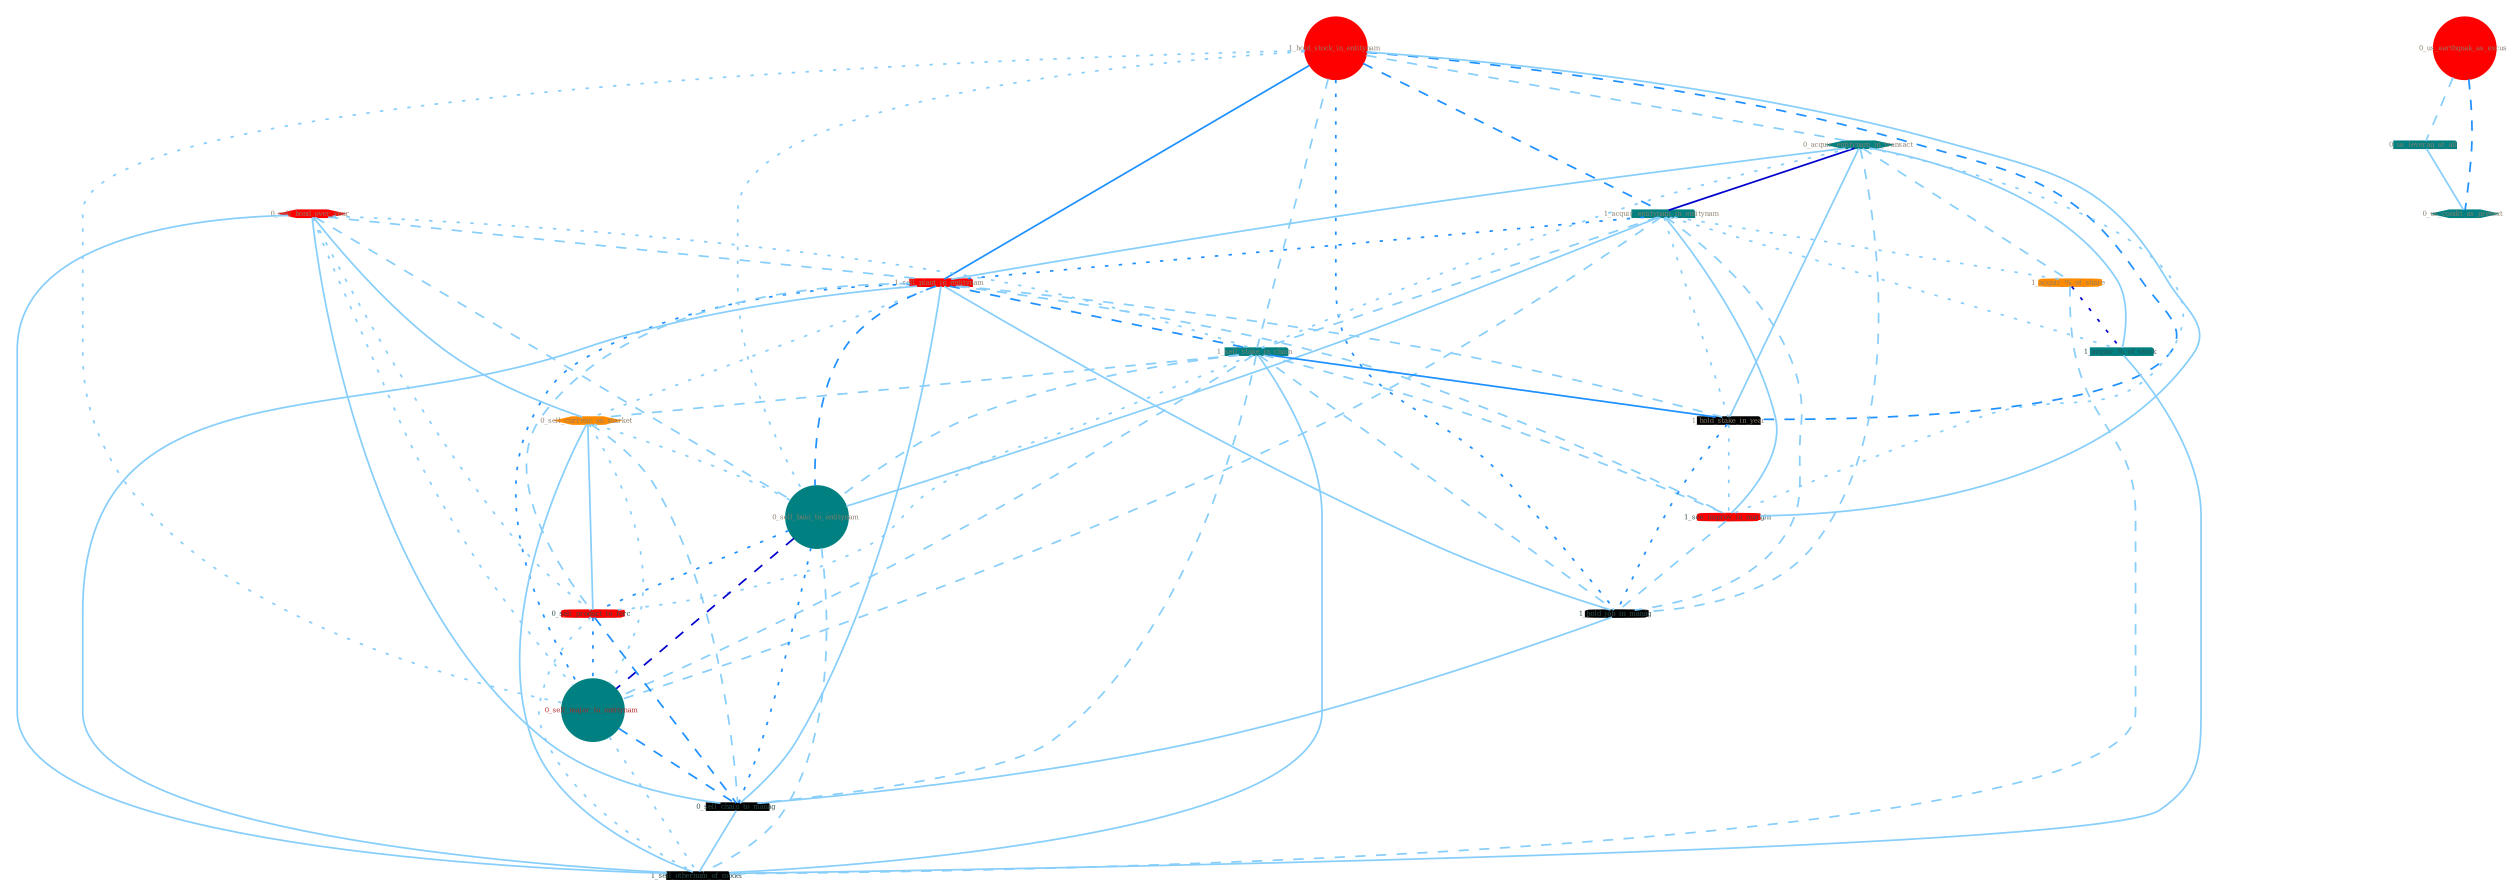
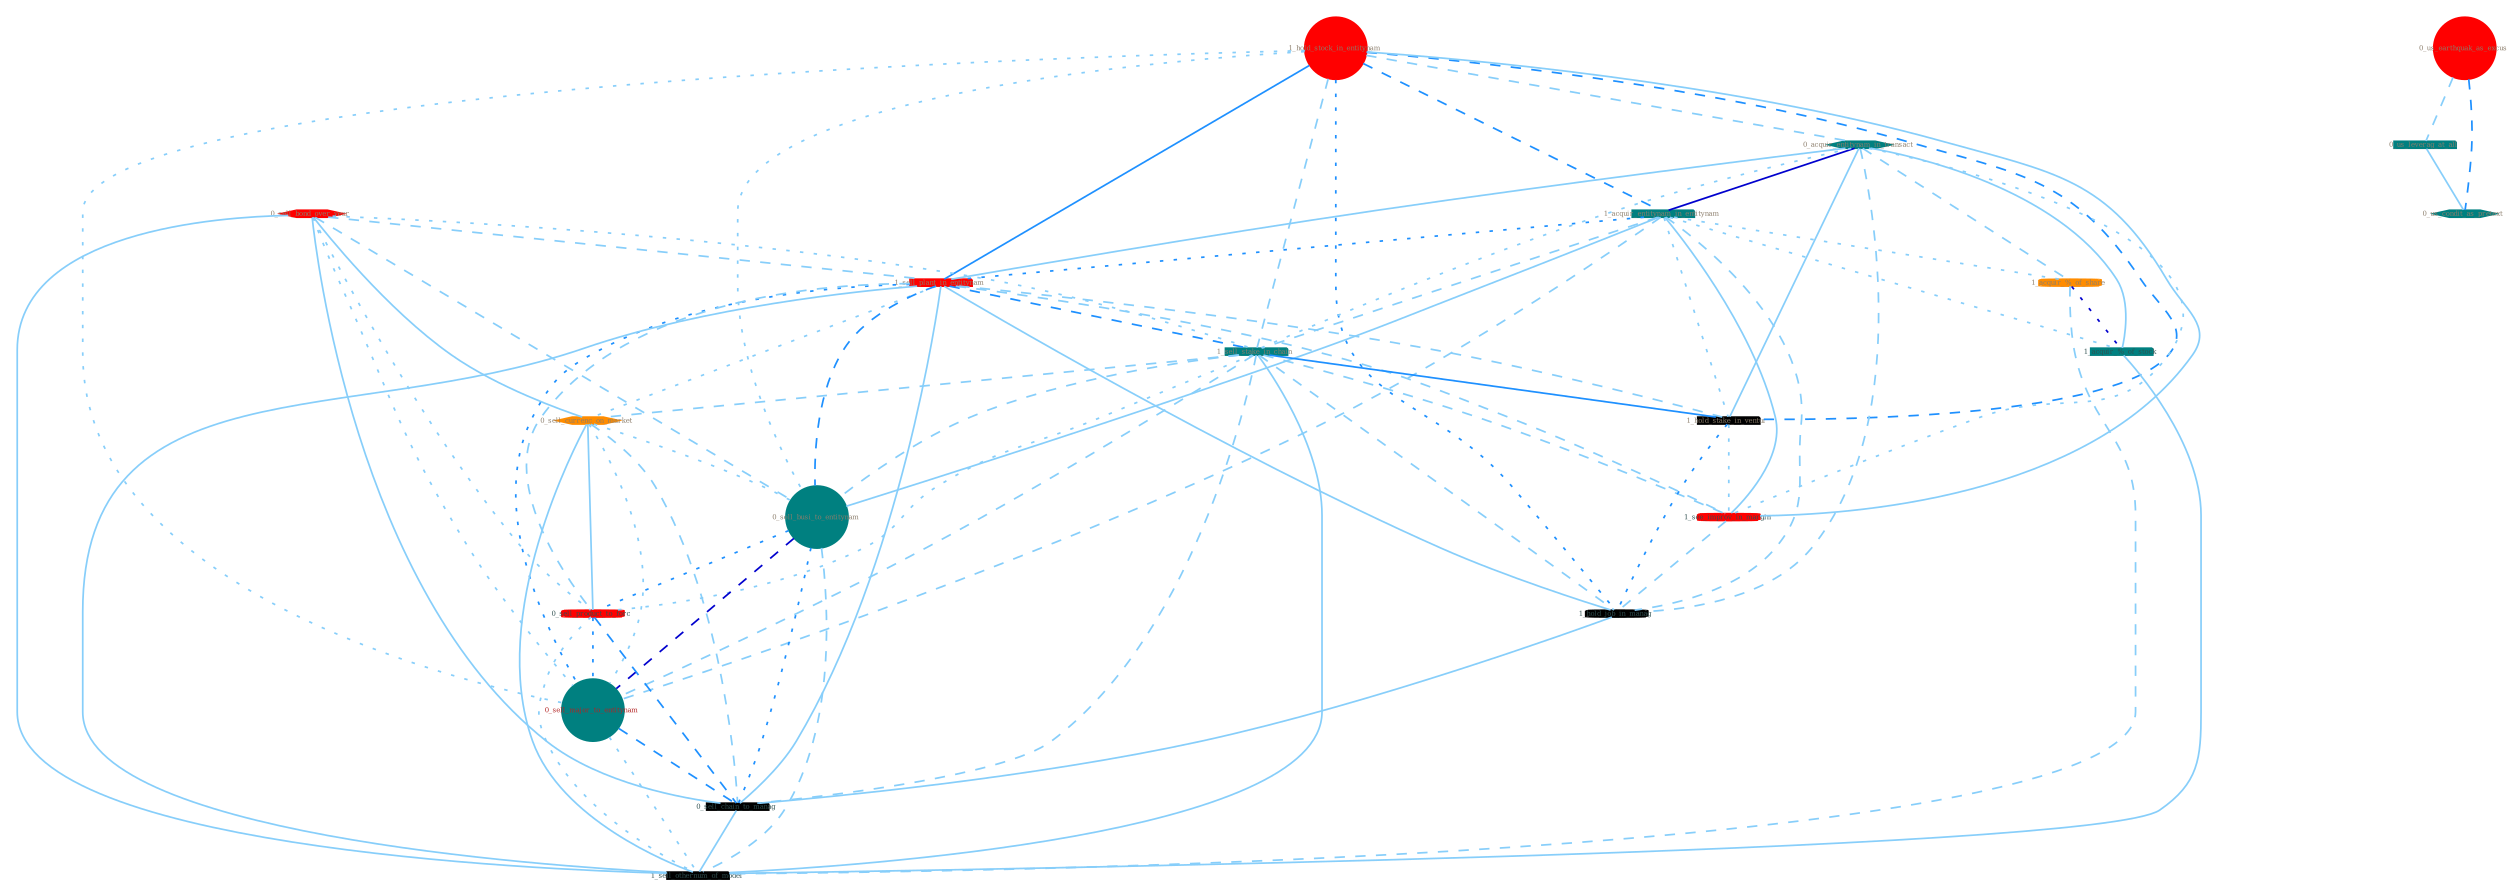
node "1_hold_stake_in_year": label "1_hold_stake_in_year" -> "1_hold_stake_in_ventur"
